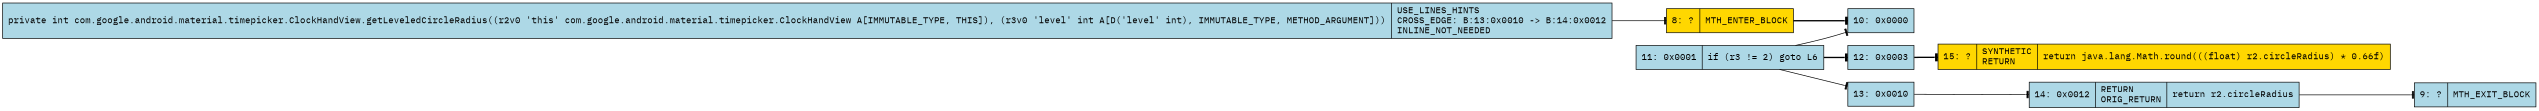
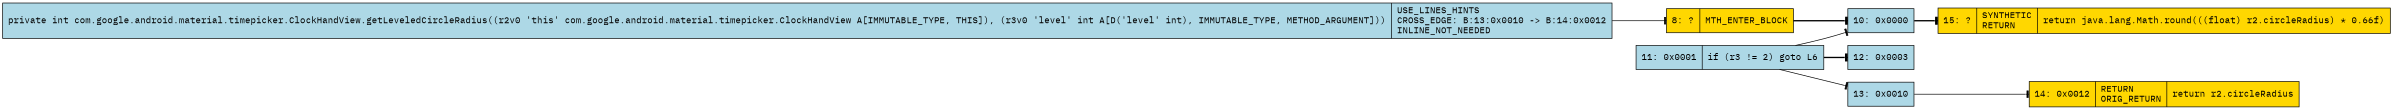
edge "12: 0x0003" -> "15: ?": now "10: 0x0000" -> "15: ?"
node "14: 0x0012": fillcolor lightblue -> gold
node "9: ?": removed
